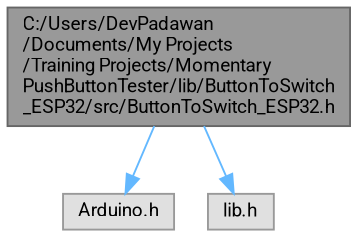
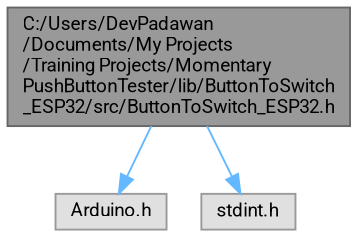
node "lib.h": label "lib.h" -> "stdint.h"
